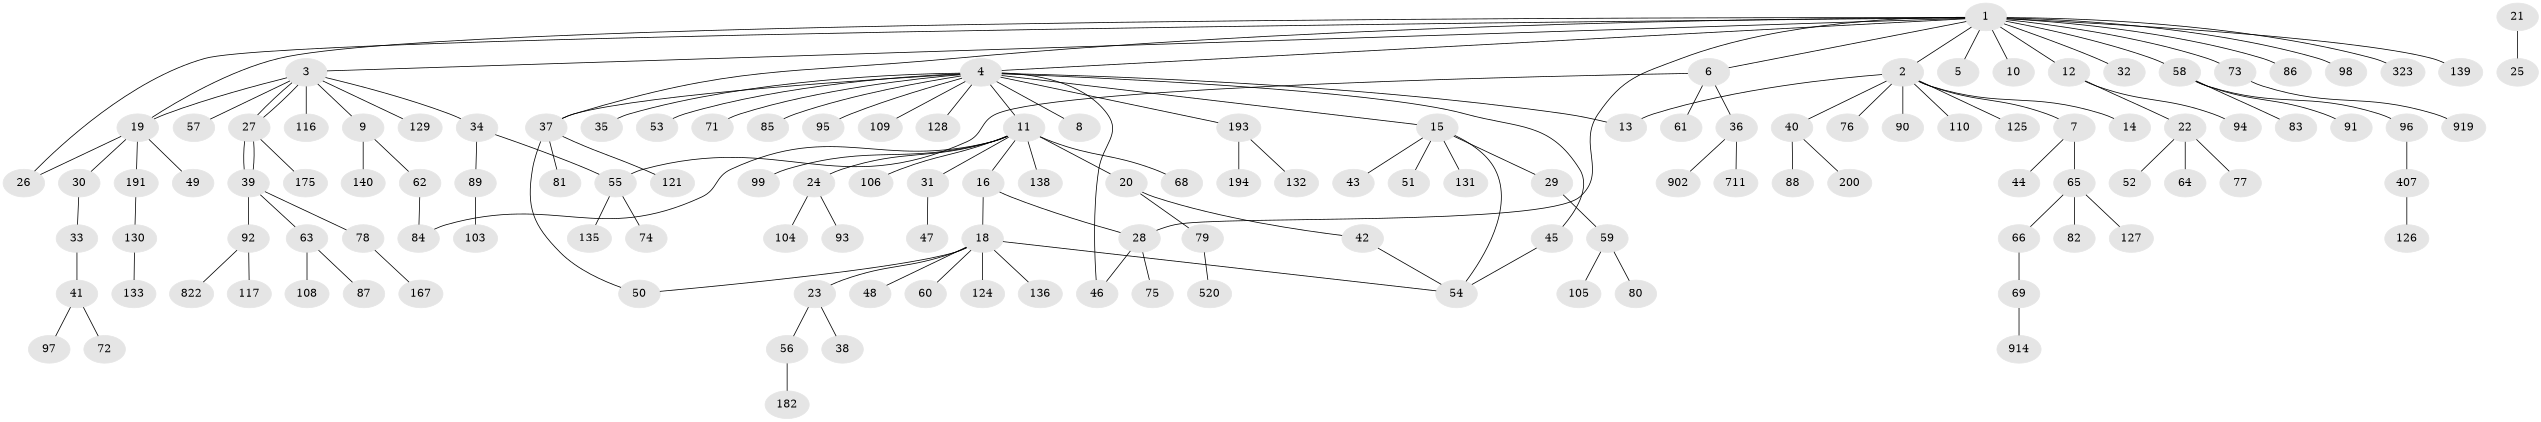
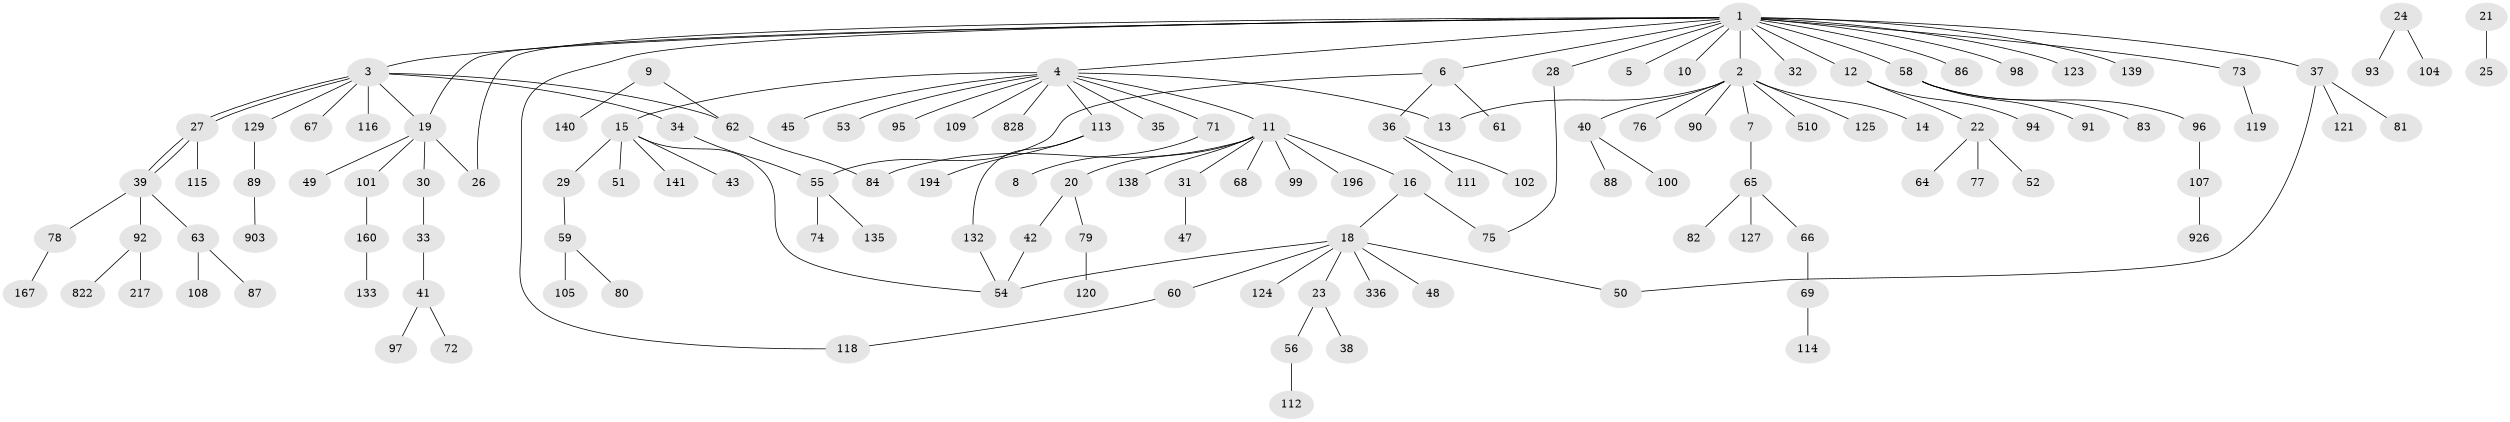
node "323": label "323" -> "123"
edge "4" -- "37": removed
edge "3" -- "9": now "3" -- "62"
edge "4" -- "8": now "71" -- "8"
node "57": label "57" -> "67"
node "85": removed
node "128": label "128" -> "828"
node "193": label "193" -> "113"
node "110": label "110" -> "510"
node "919": label "919" -> "119"
edge "34" -- "89": now "129" -- "89"
edge "11" -- "24": removed
node "191": label "191" -> "101"
node "175": label "175" -> "115"
node "106": label "106" -> "196"
node "131": label "131" -> "141"
node "902": label "902" -> "102"
node "711": label "711" -> "111"
node "200": label "200" -> "100"
node "44": removed
node "407": label "407" -> "107"
edge "16" -- "28": now "16" -- "75"
node "130": label "130" -> "160"
node "103": label "103" -> "903"
node "126": label "126" -> "926"
edge "45" -- "54": now "132" -- "54"
node "117": label "117" -> "217"
node "136": label "136" -> "336"
node "46": removed
node "520": label "520" -> "120"
node "118": added
node "914": label "914" -> "114"
node "182": label "182" -> "112"
